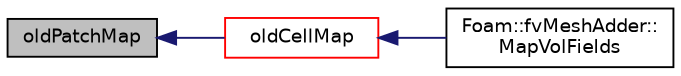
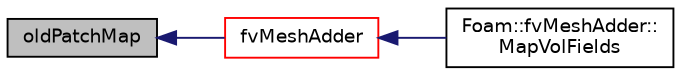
node "oldCellMap": label "oldCellMap" -> "fvMeshAdder"
